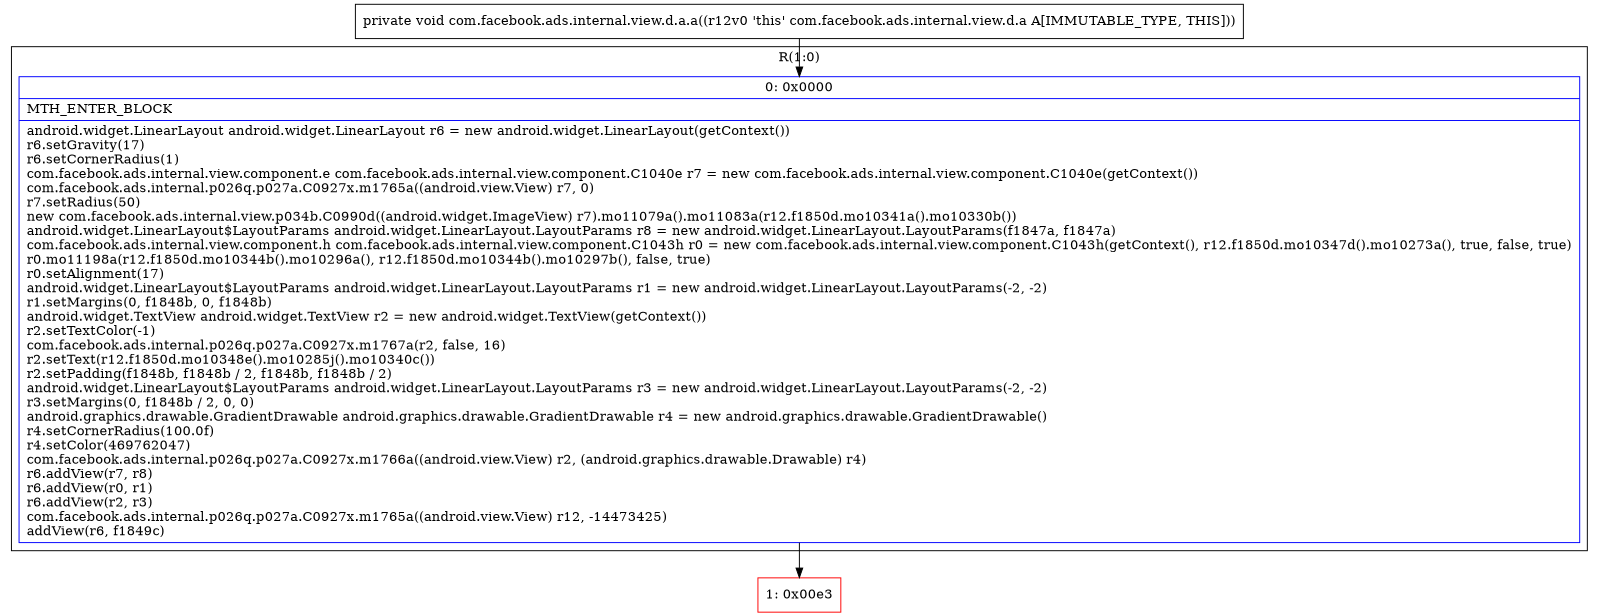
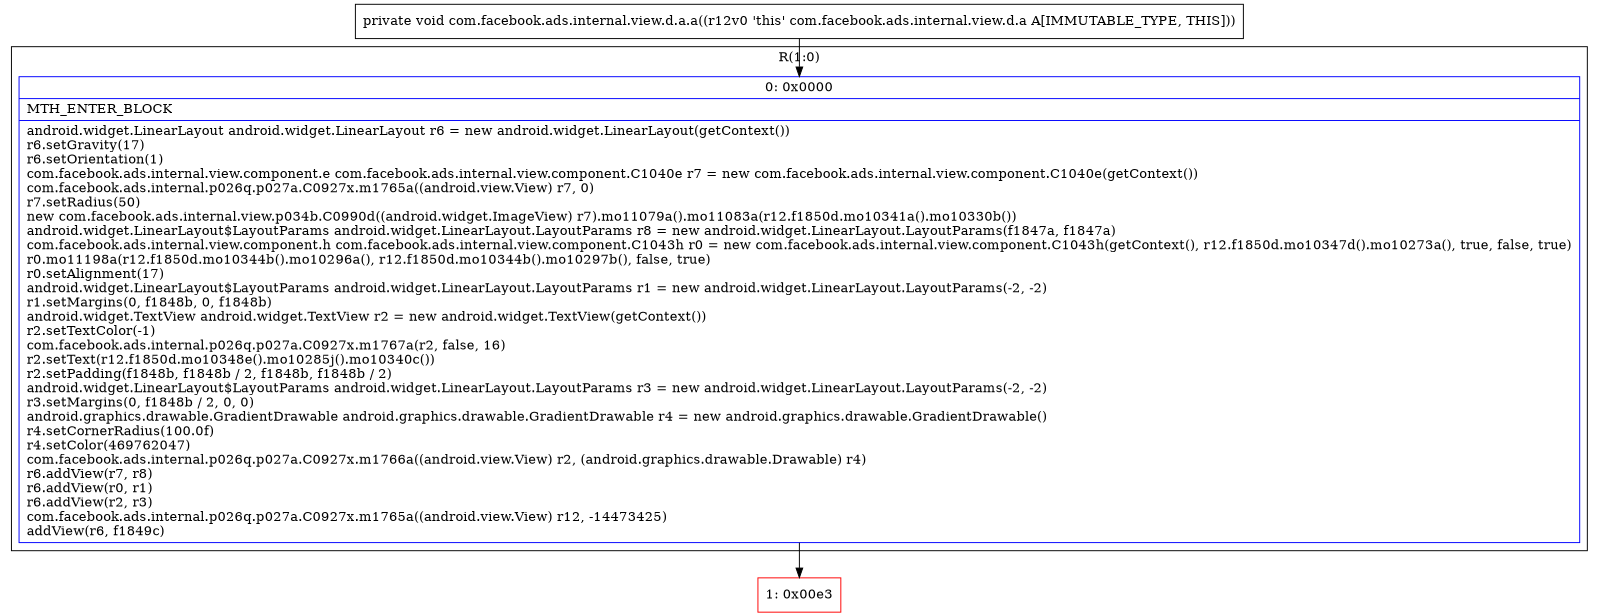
node "0: 0x0000": text "r6.setCornerRadius(1)" -> "r6.setOrientation(1)"
